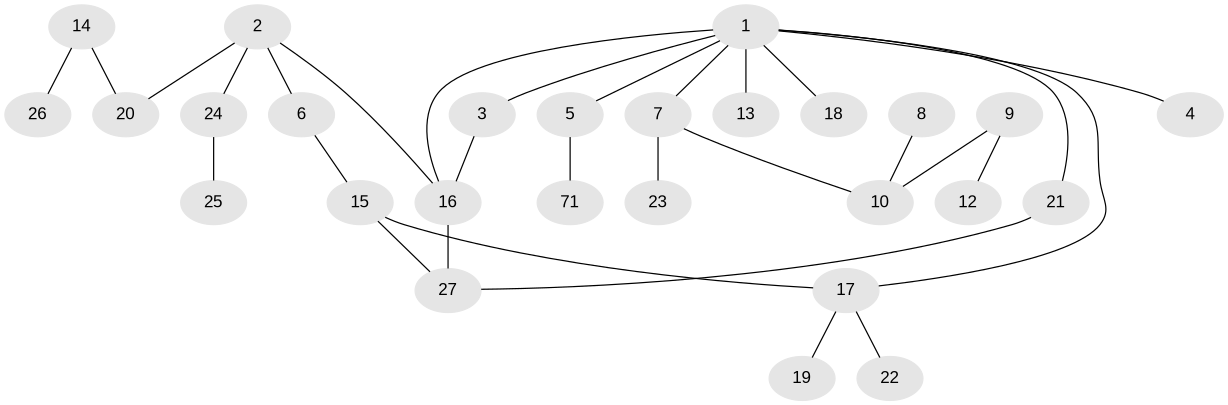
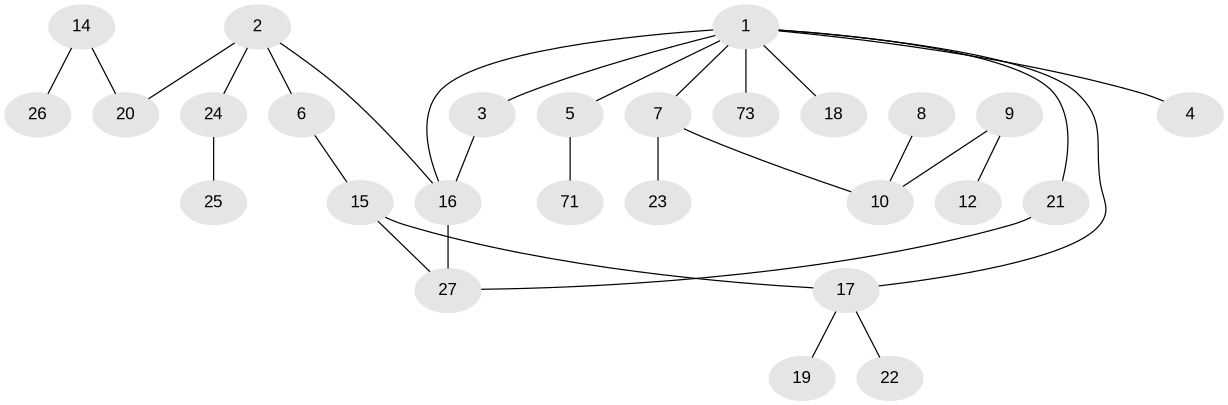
node "13": label "13" -> "73"
